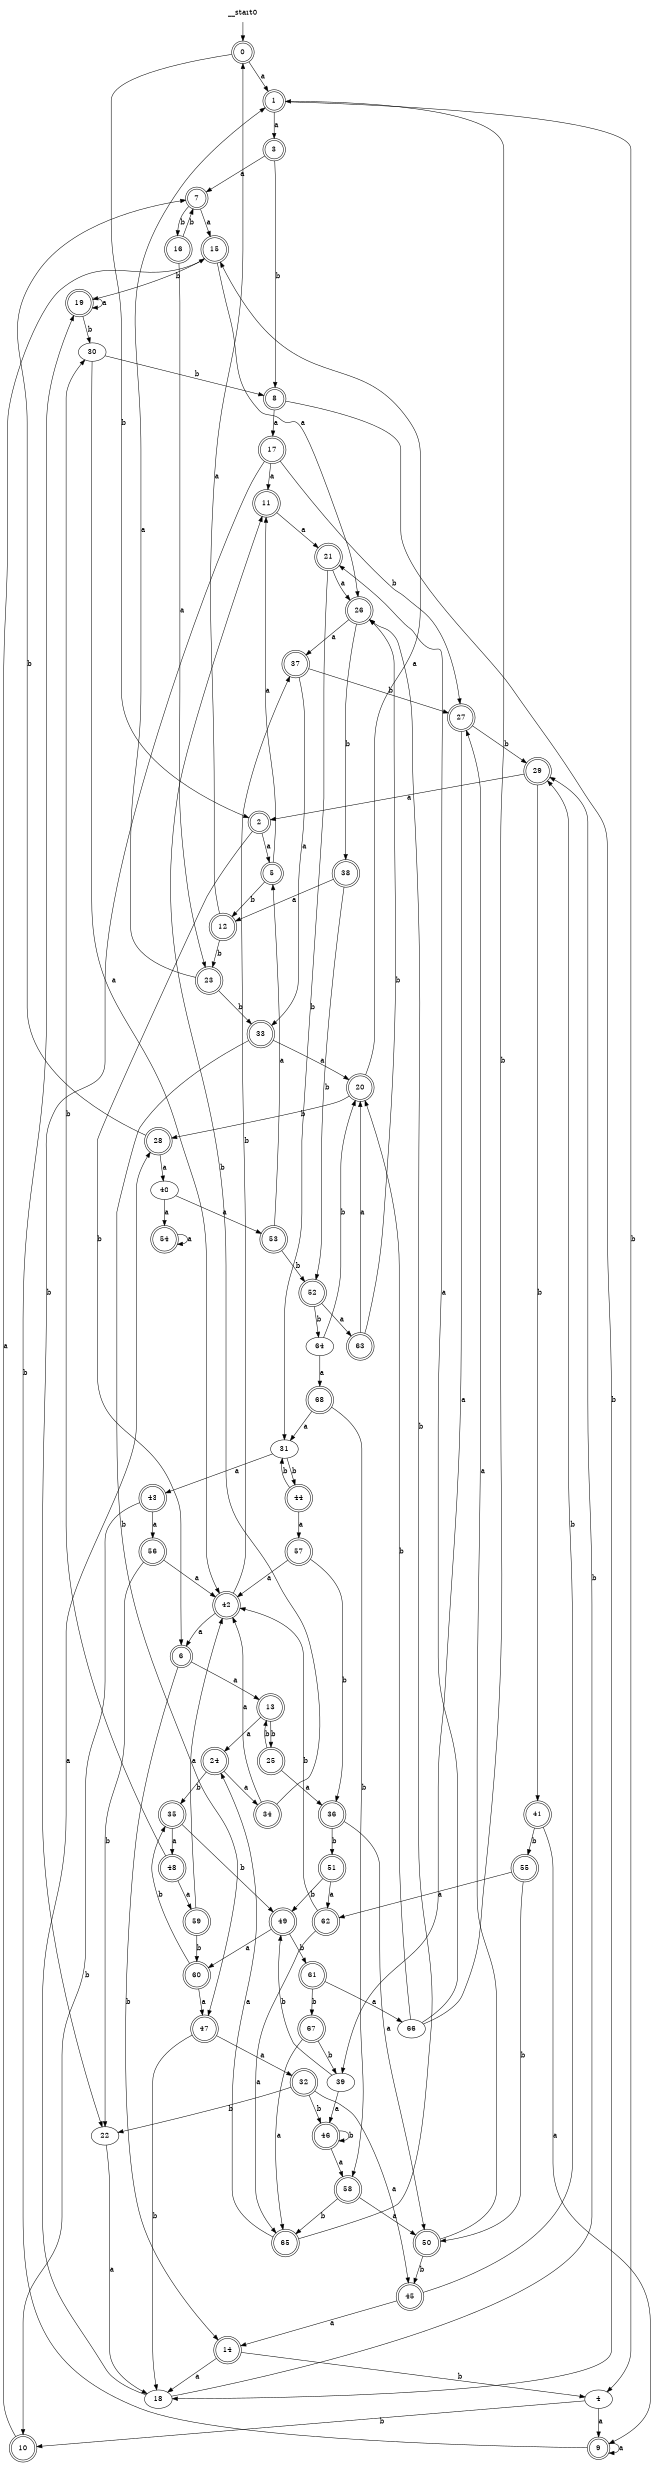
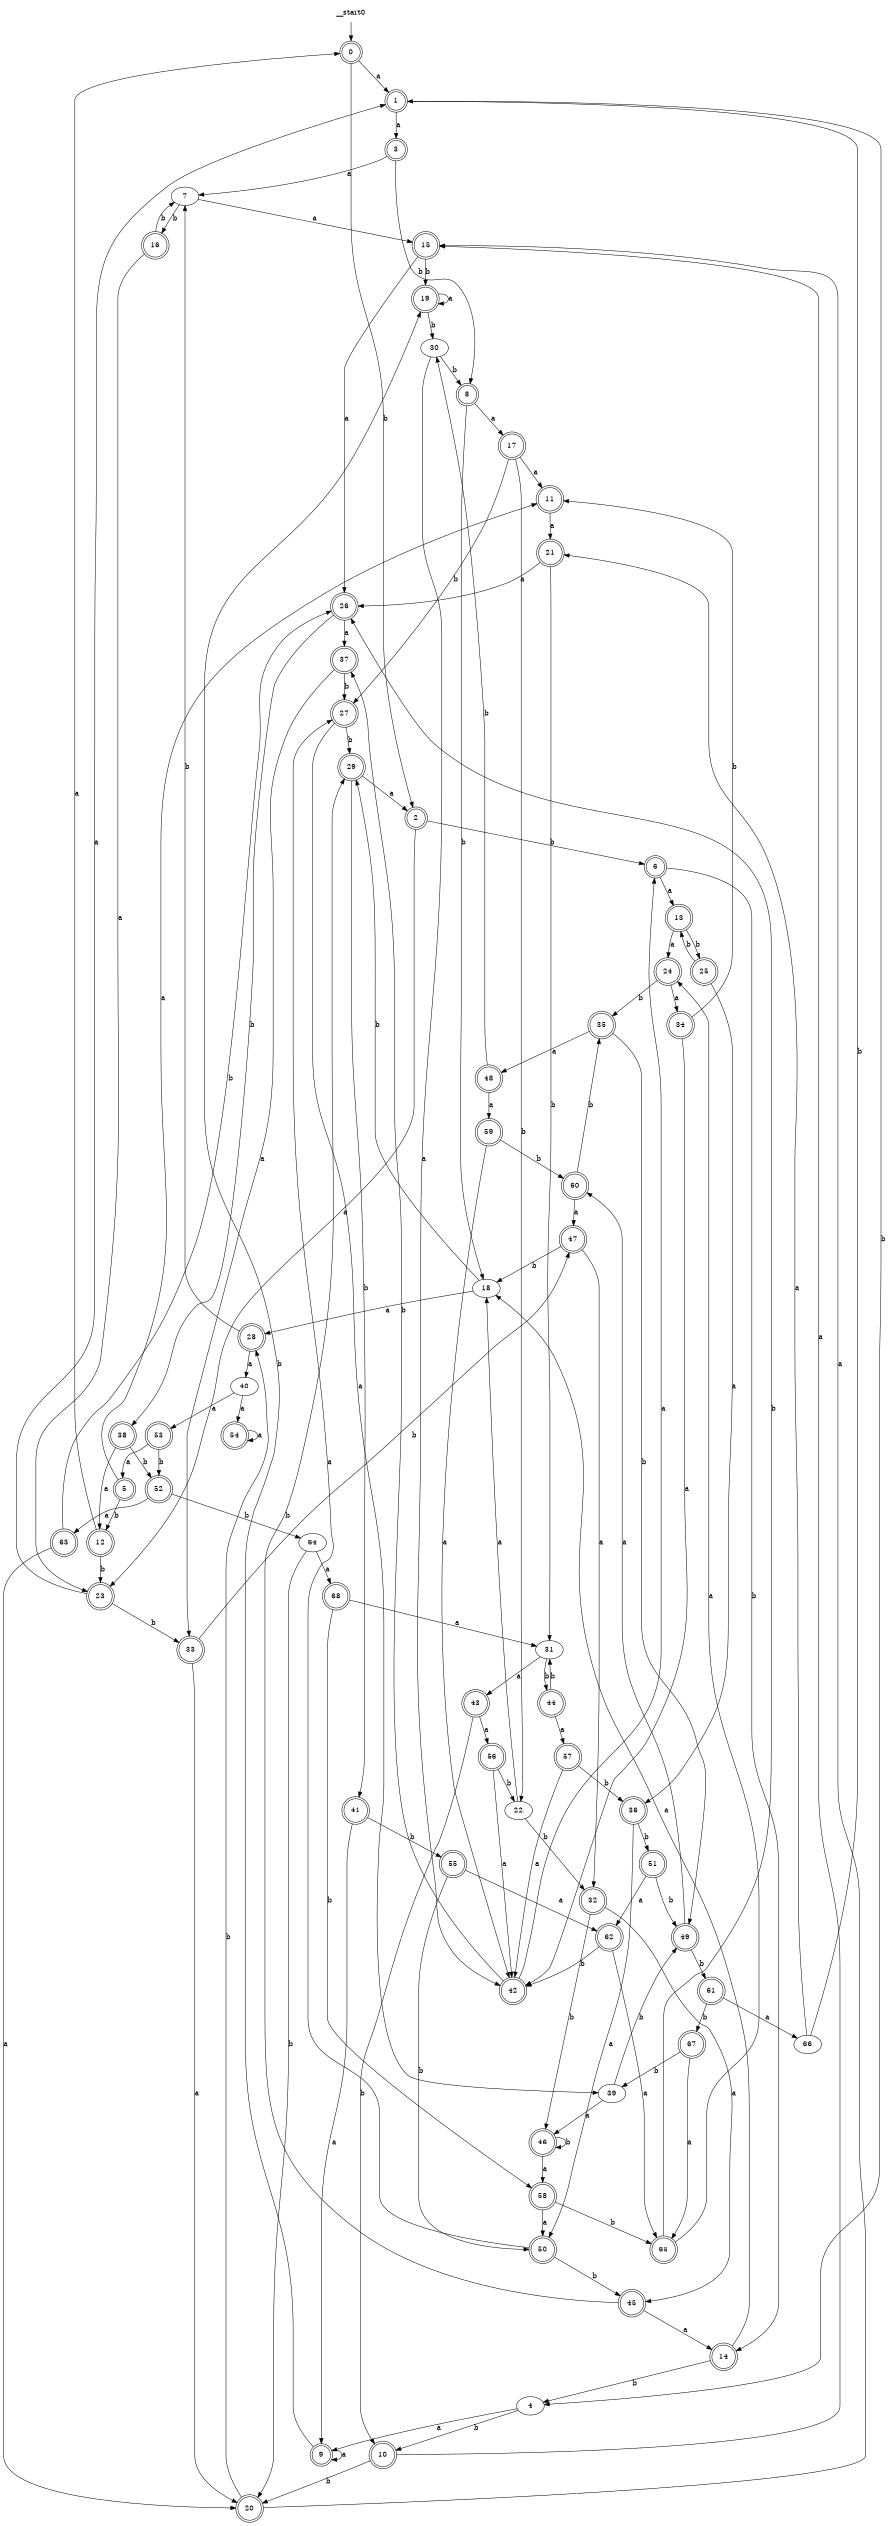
node "7": shape doublecircle -> ellipse
edge "2" -> "5": now "2" -> "23"
edge "66" -> "20": now "10" -> "20"
edge "32" -> "22": reversed
